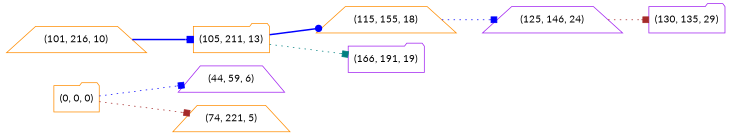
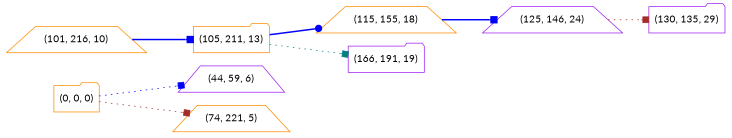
edge "(115, 155, 18)" -> "(125, 146, 24)": style dotted -> bold
